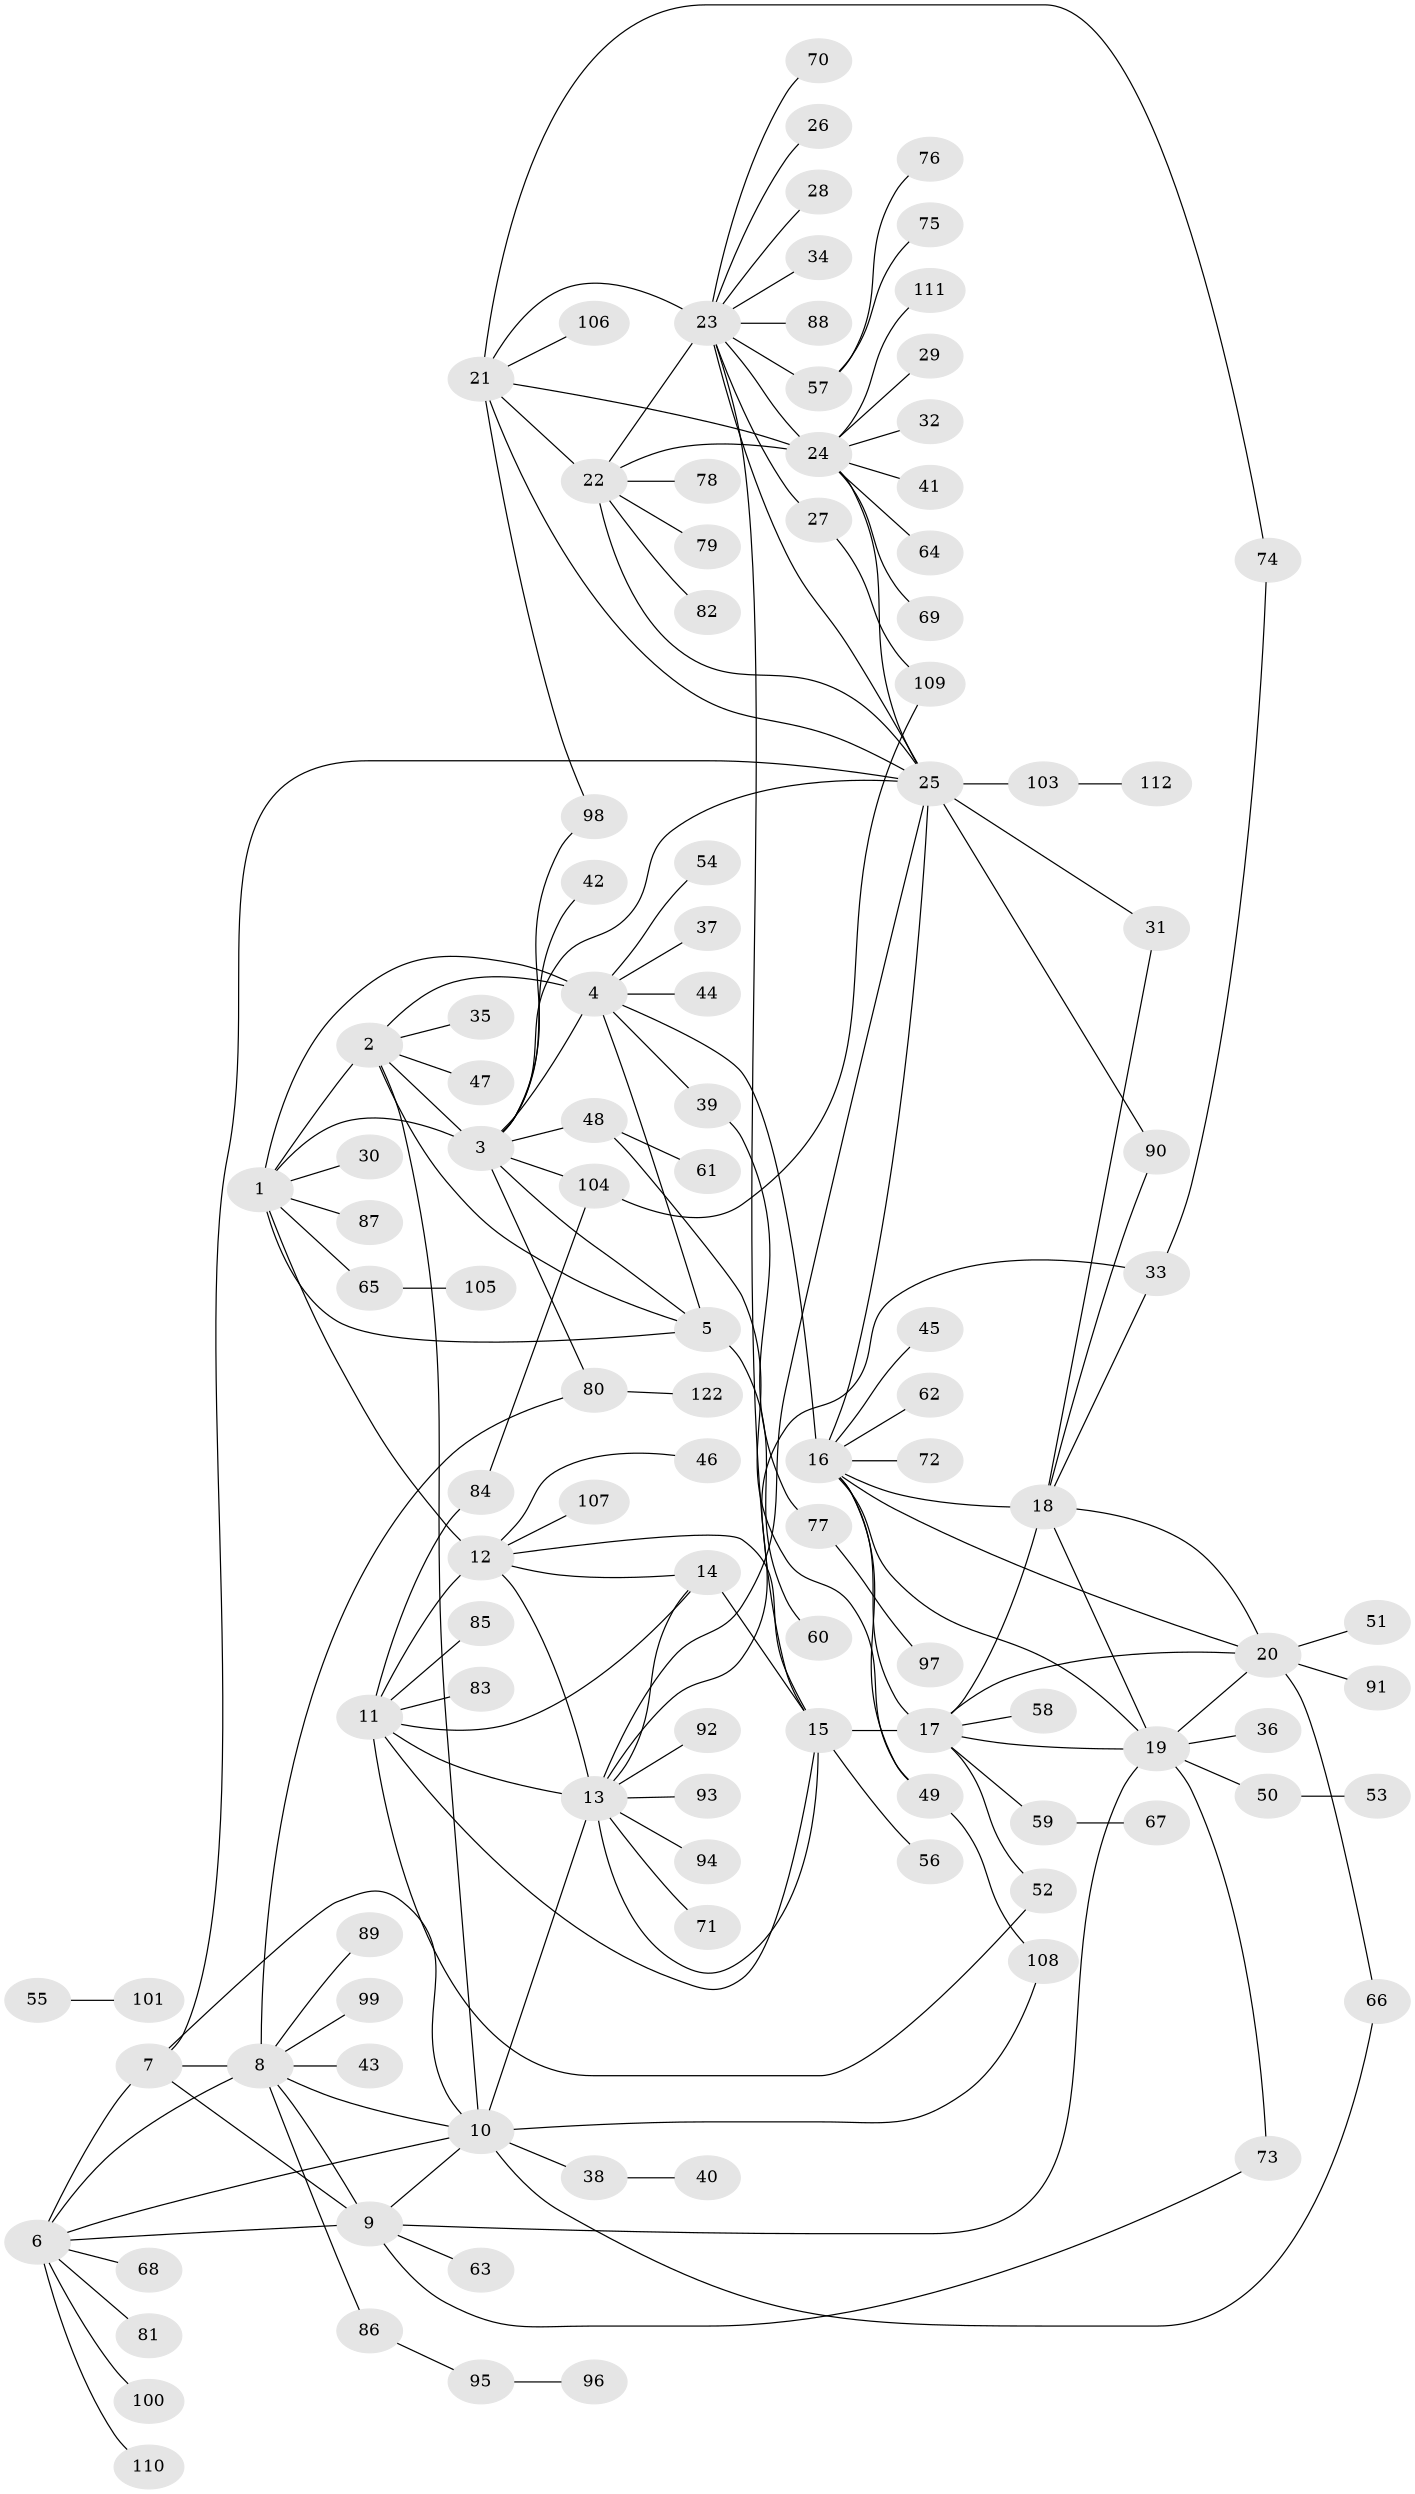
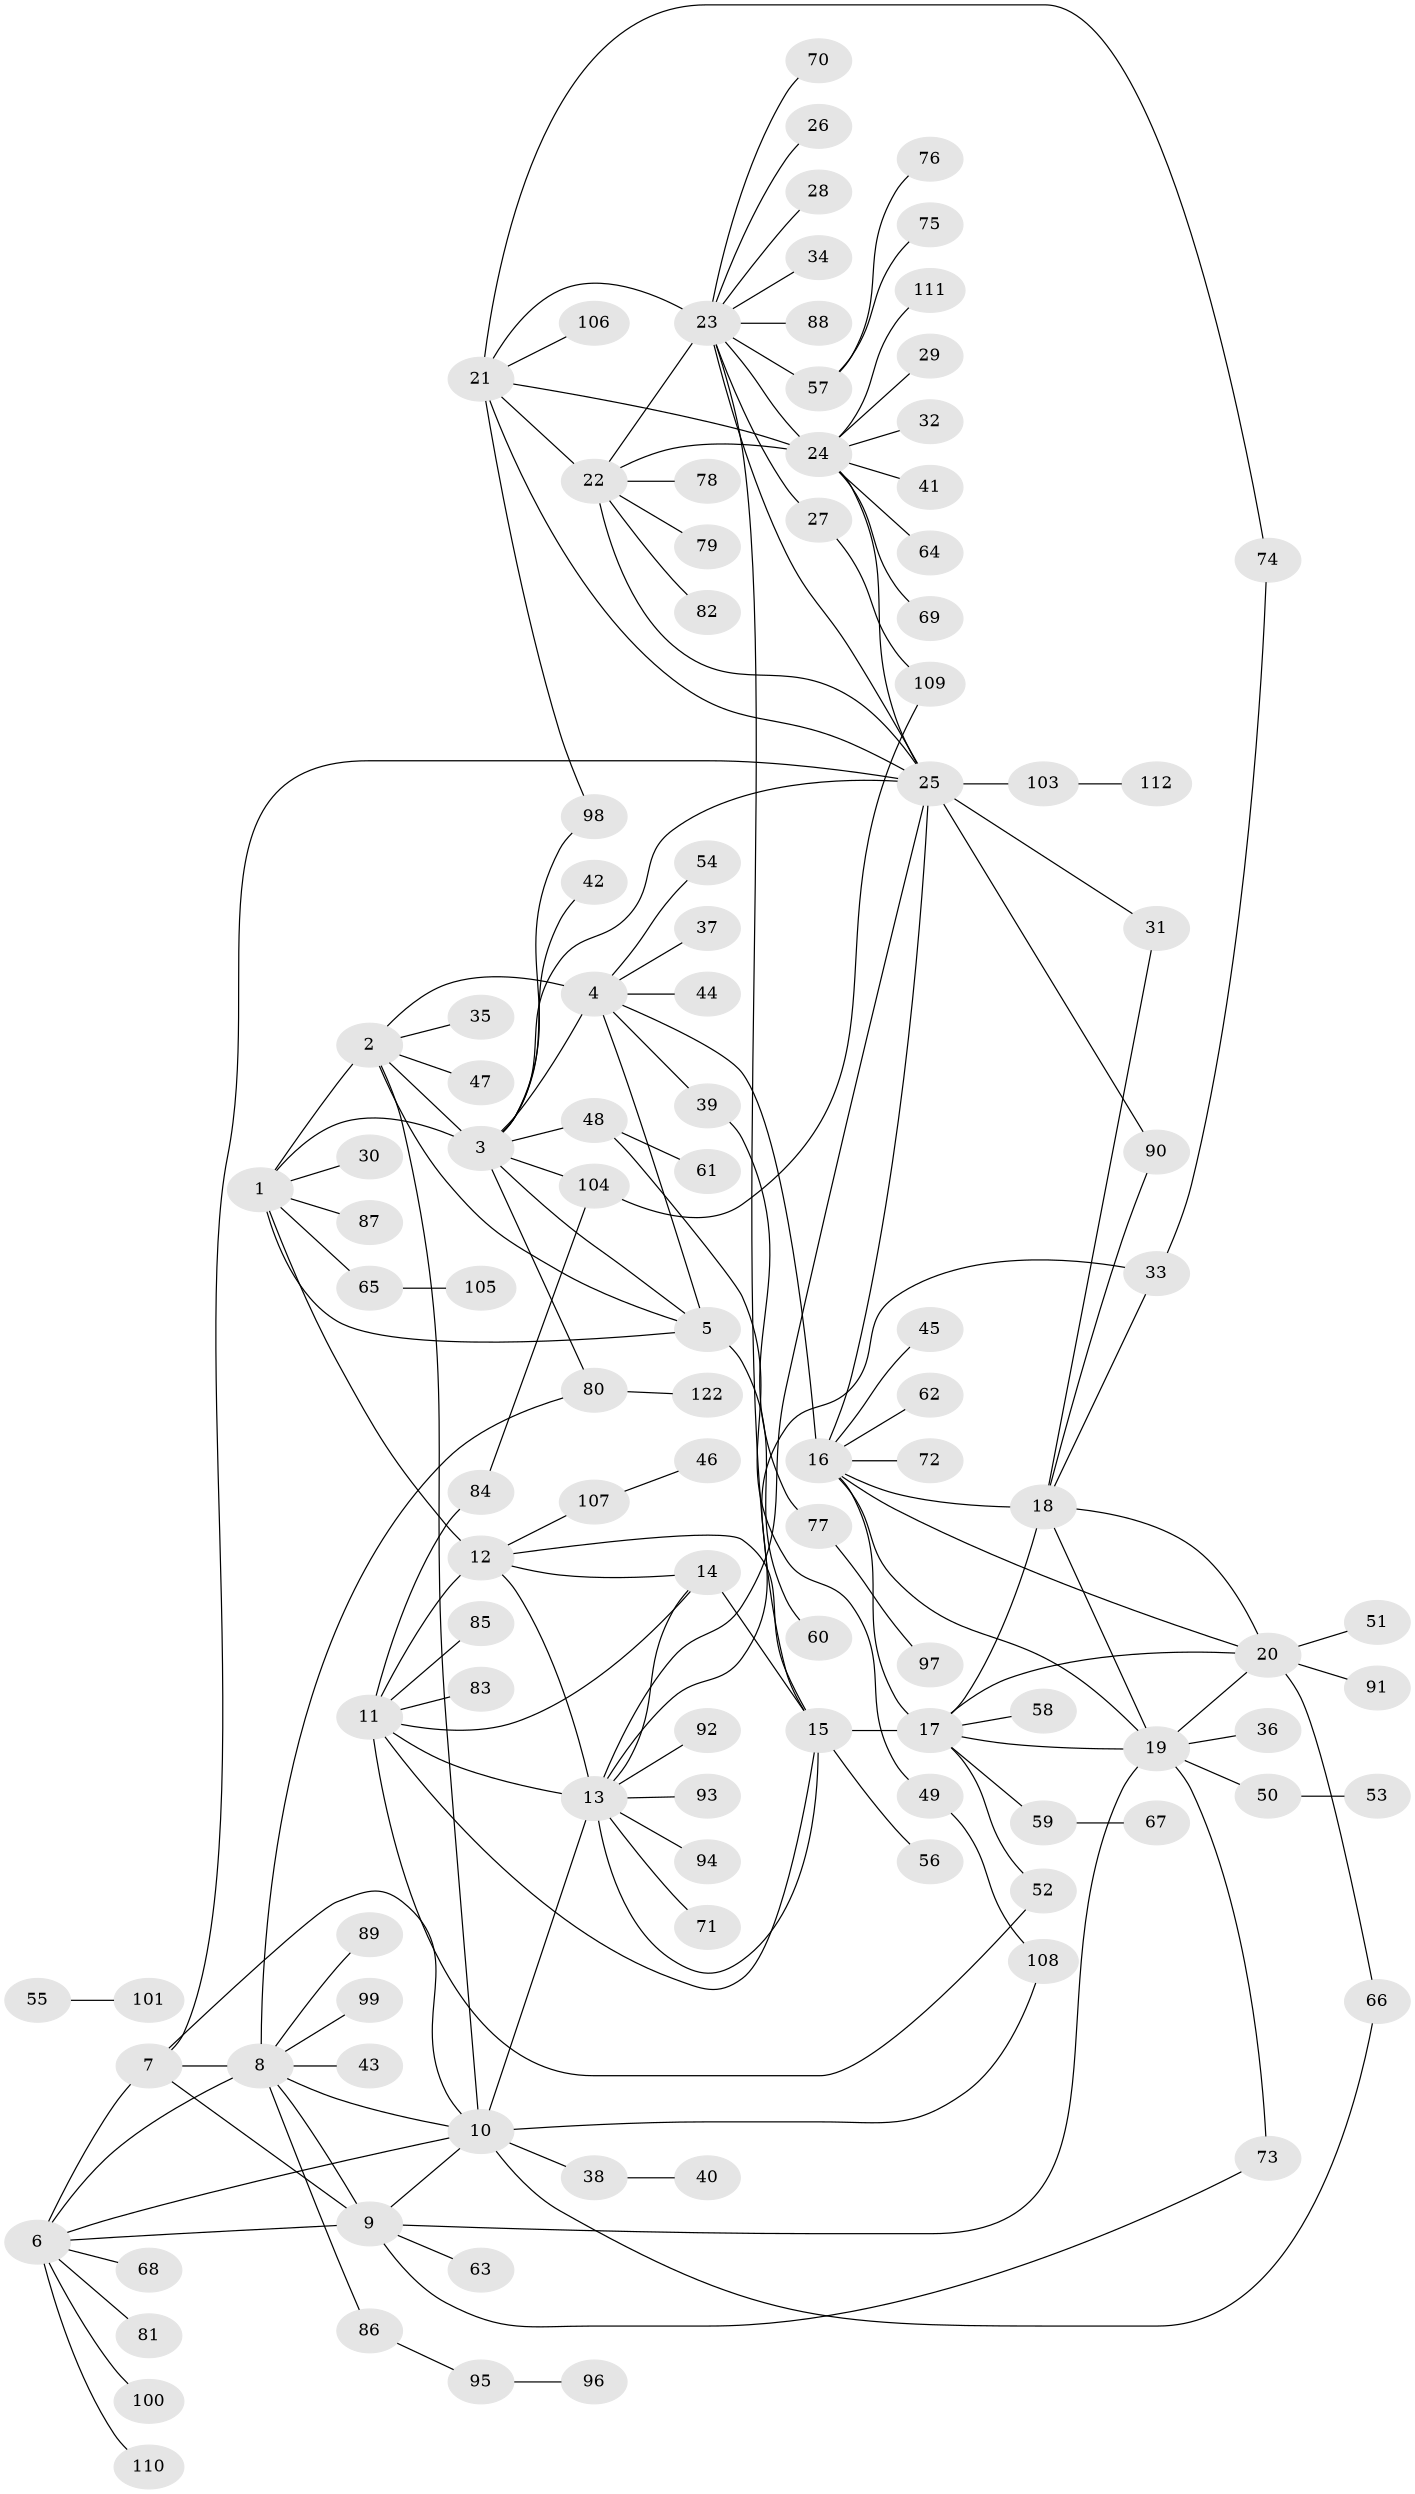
edge "4" -- "1": removed
edge "46" -- "12": now "46" -- "107"
edge "16" -- "49": removed
